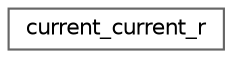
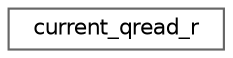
node "current_current_r": label "current_current_r" -> "current_qread_r"
